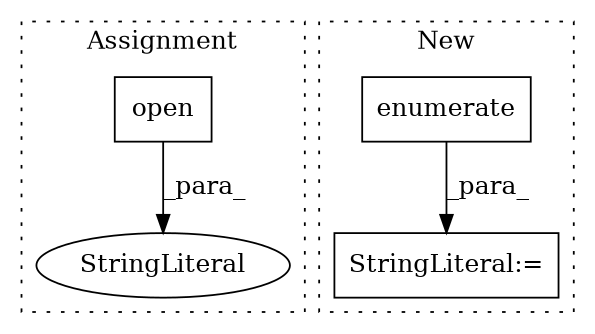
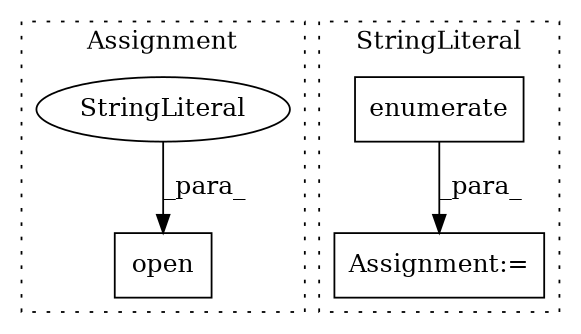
cluster "New": label "New" -> "StringLiteral"
edge "open" -> "StringLiteral": reversed
node "StringLiteral:=": label "StringLiteral:=" -> "Assignment:="
